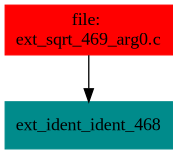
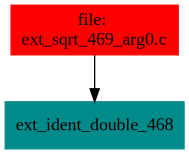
node "ext_ident_ident_468": label "ext_ident_ident_468" -> "ext_ident_double_468"
